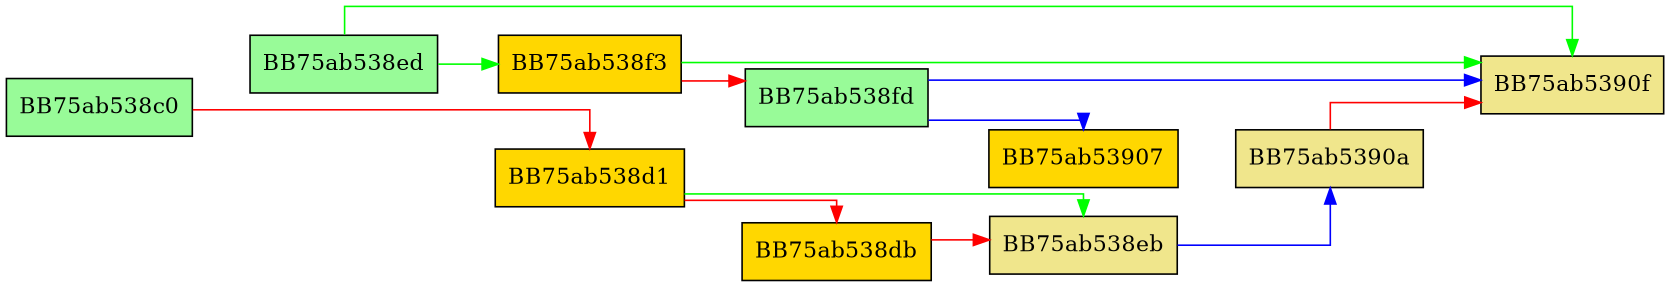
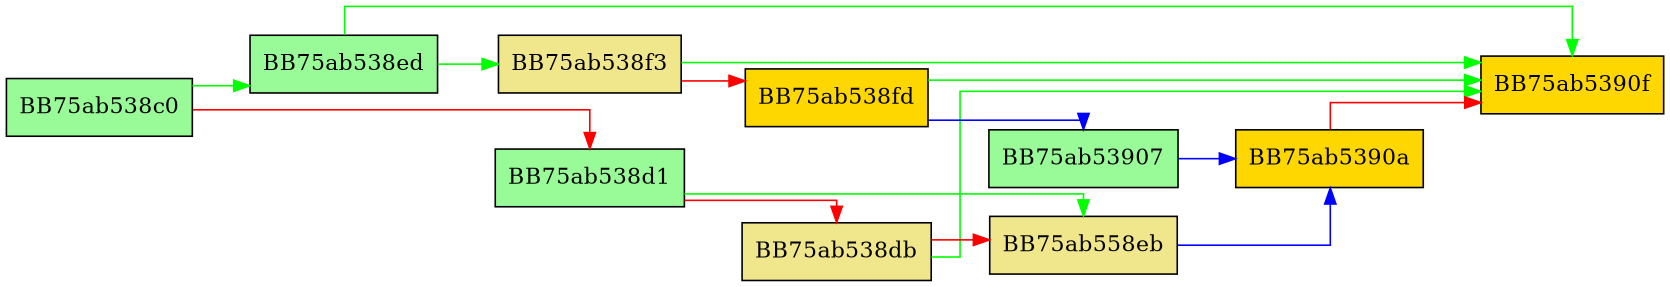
node "BB75ab538f3": fillcolor gold -> khaki
edge "BB75ab538fd" -> "BB75ab5390f": color blue -> green
node "BB75ab5390f": fillcolor khaki -> gold
edge "BB75ab538c0" -> "BB75ab538ed": added
edge "BB75ab538db" -> "BB75ab5390f": added
node "BB75ab538fd": fillcolor palegreen -> gold
node "BB75ab53907": fillcolor gold -> palegreen
edge "BB75ab53907" -> "BB75ab5390a": added
node "BB75ab5390a": fillcolor khaki -> gold
node "BB75ab538d1": fillcolor gold -> palegreen
node "BB75ab538eb": label "BB75ab538eb" -> "BB75ab558eb"
node "BB75ab538db": fillcolor gold -> khaki
